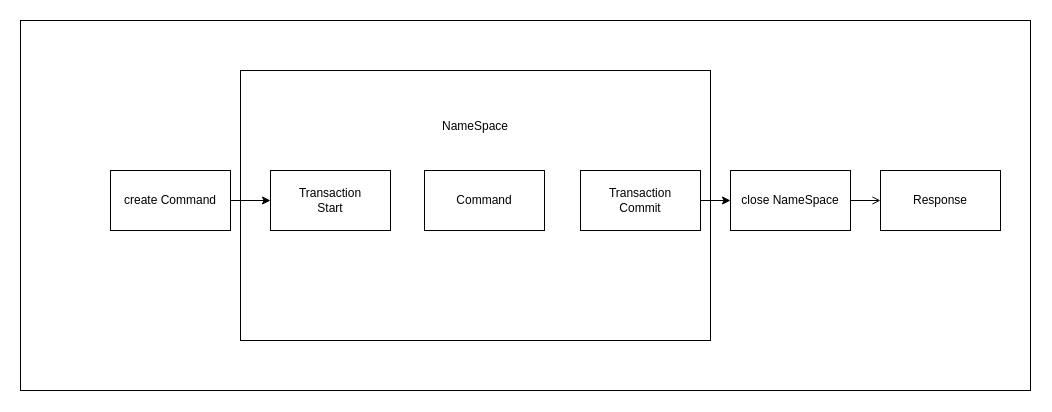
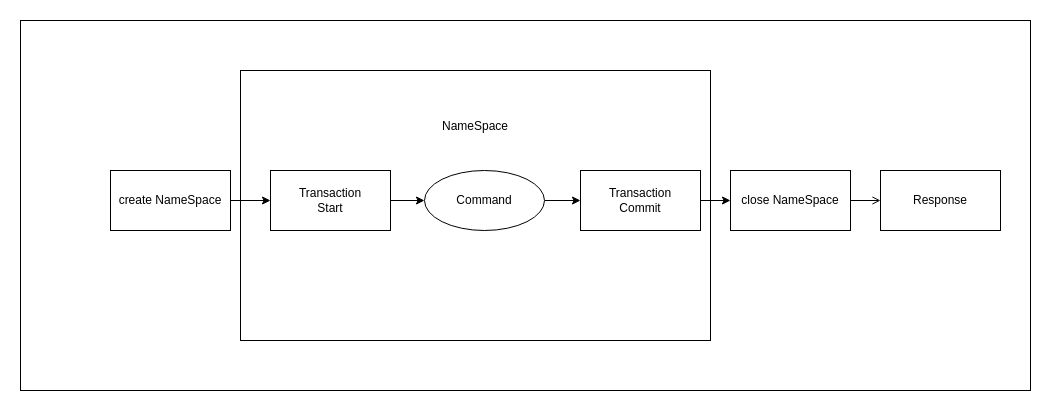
node "create Command": label "create Command" -> "create NameSpace"
edge "Transaction Start" -> "Command": added
node "Command": shape rectangle -> ellipse
edge "Command" -> "Transaction Commit": added
